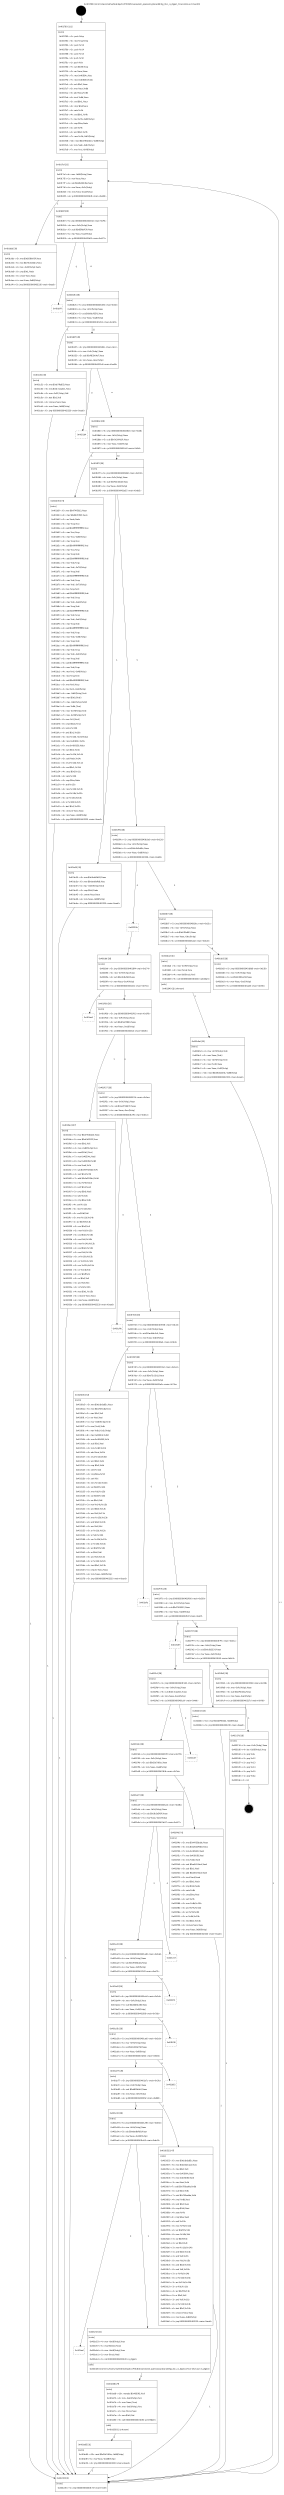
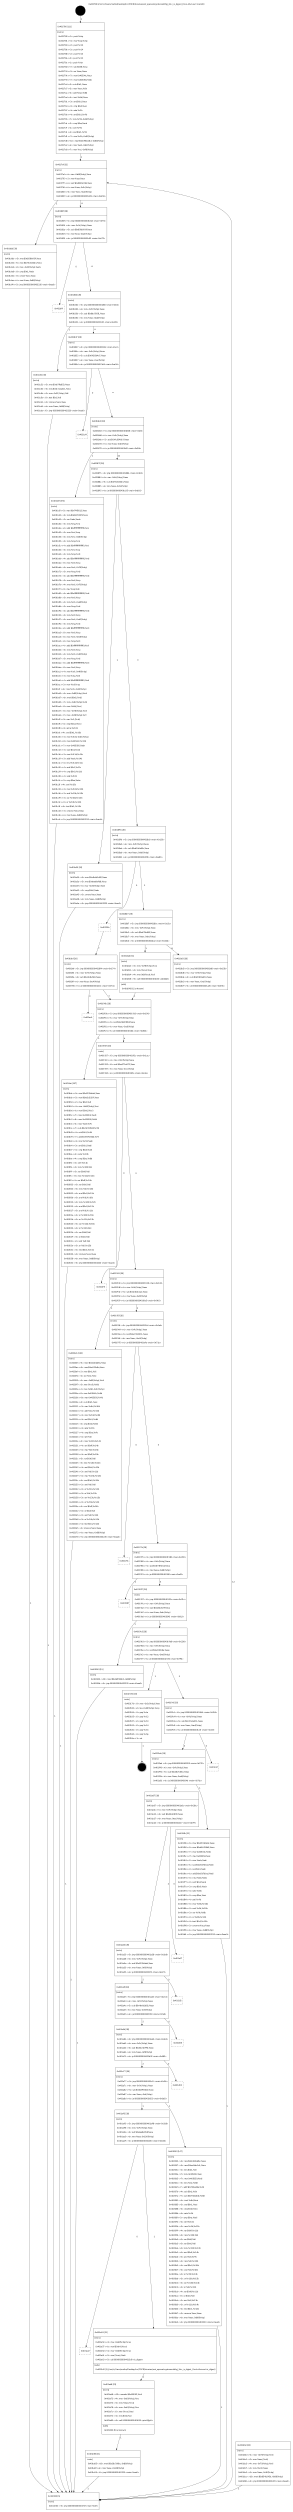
edge "0x401dad [16]" -> "0x401dbd [30]": now "0x401dad [16]" -> "0x40190b [28]"
edge "0x40218f" -> "0x4019cf [28]": now "0x4019b3 [28]" -> "0x4019cf [28]"
